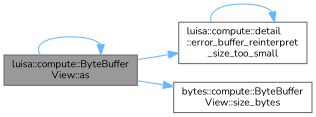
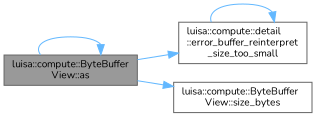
node "bytes::compute::ByteBuffer View::size_bytes": label "bytes::compute::ByteBuffer View::size_bytes" -> "luisa::compute::ByteBuffer View::size_bytes"
